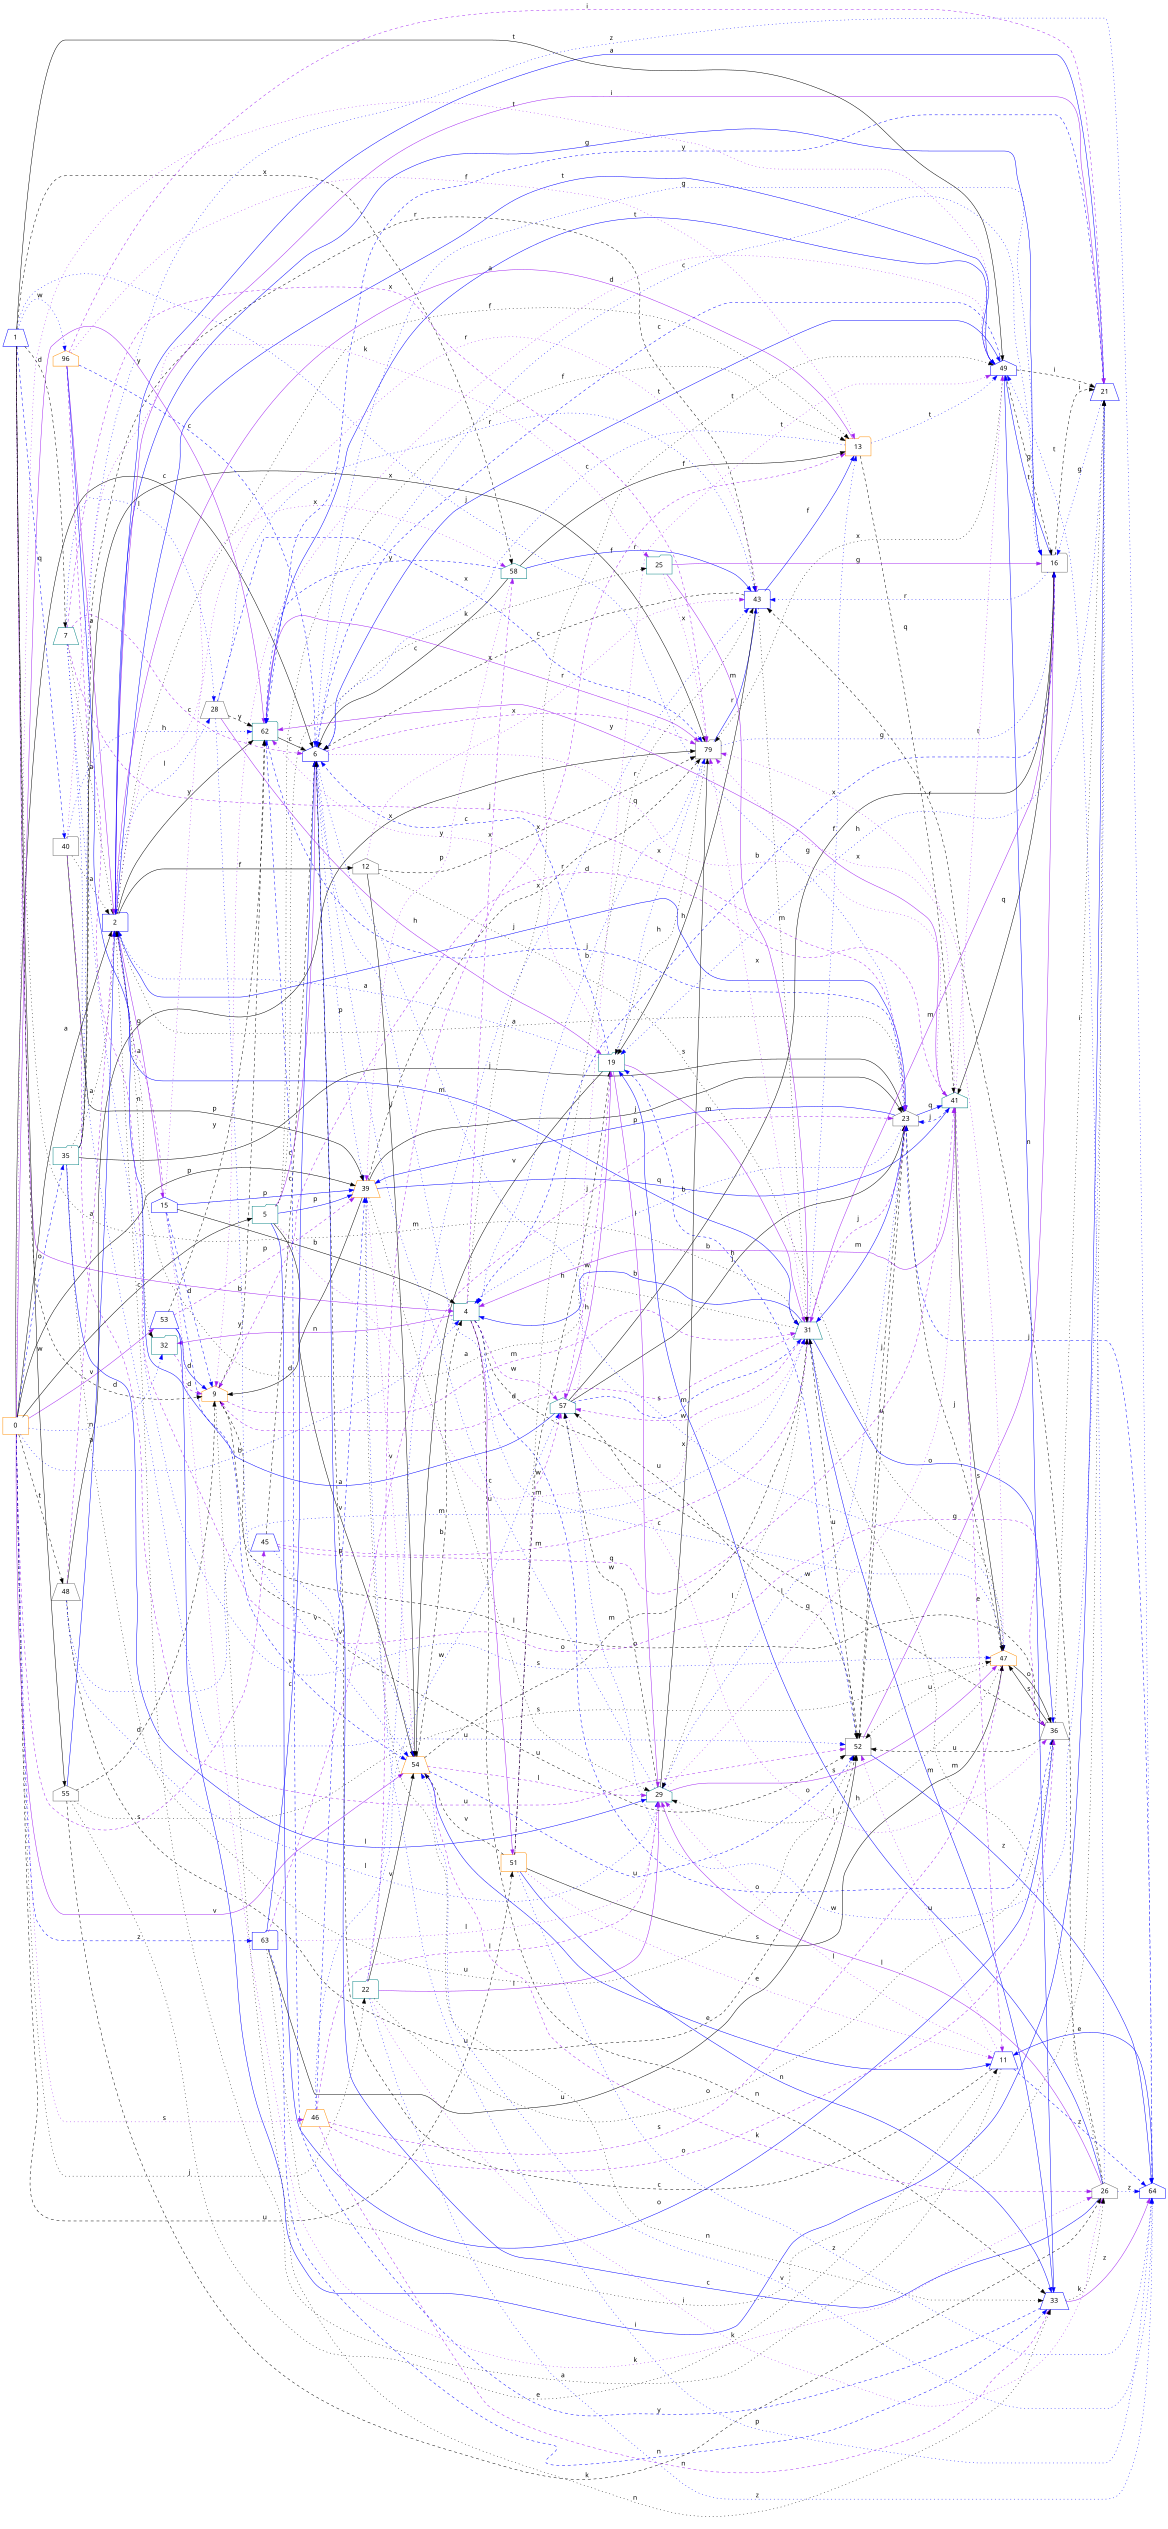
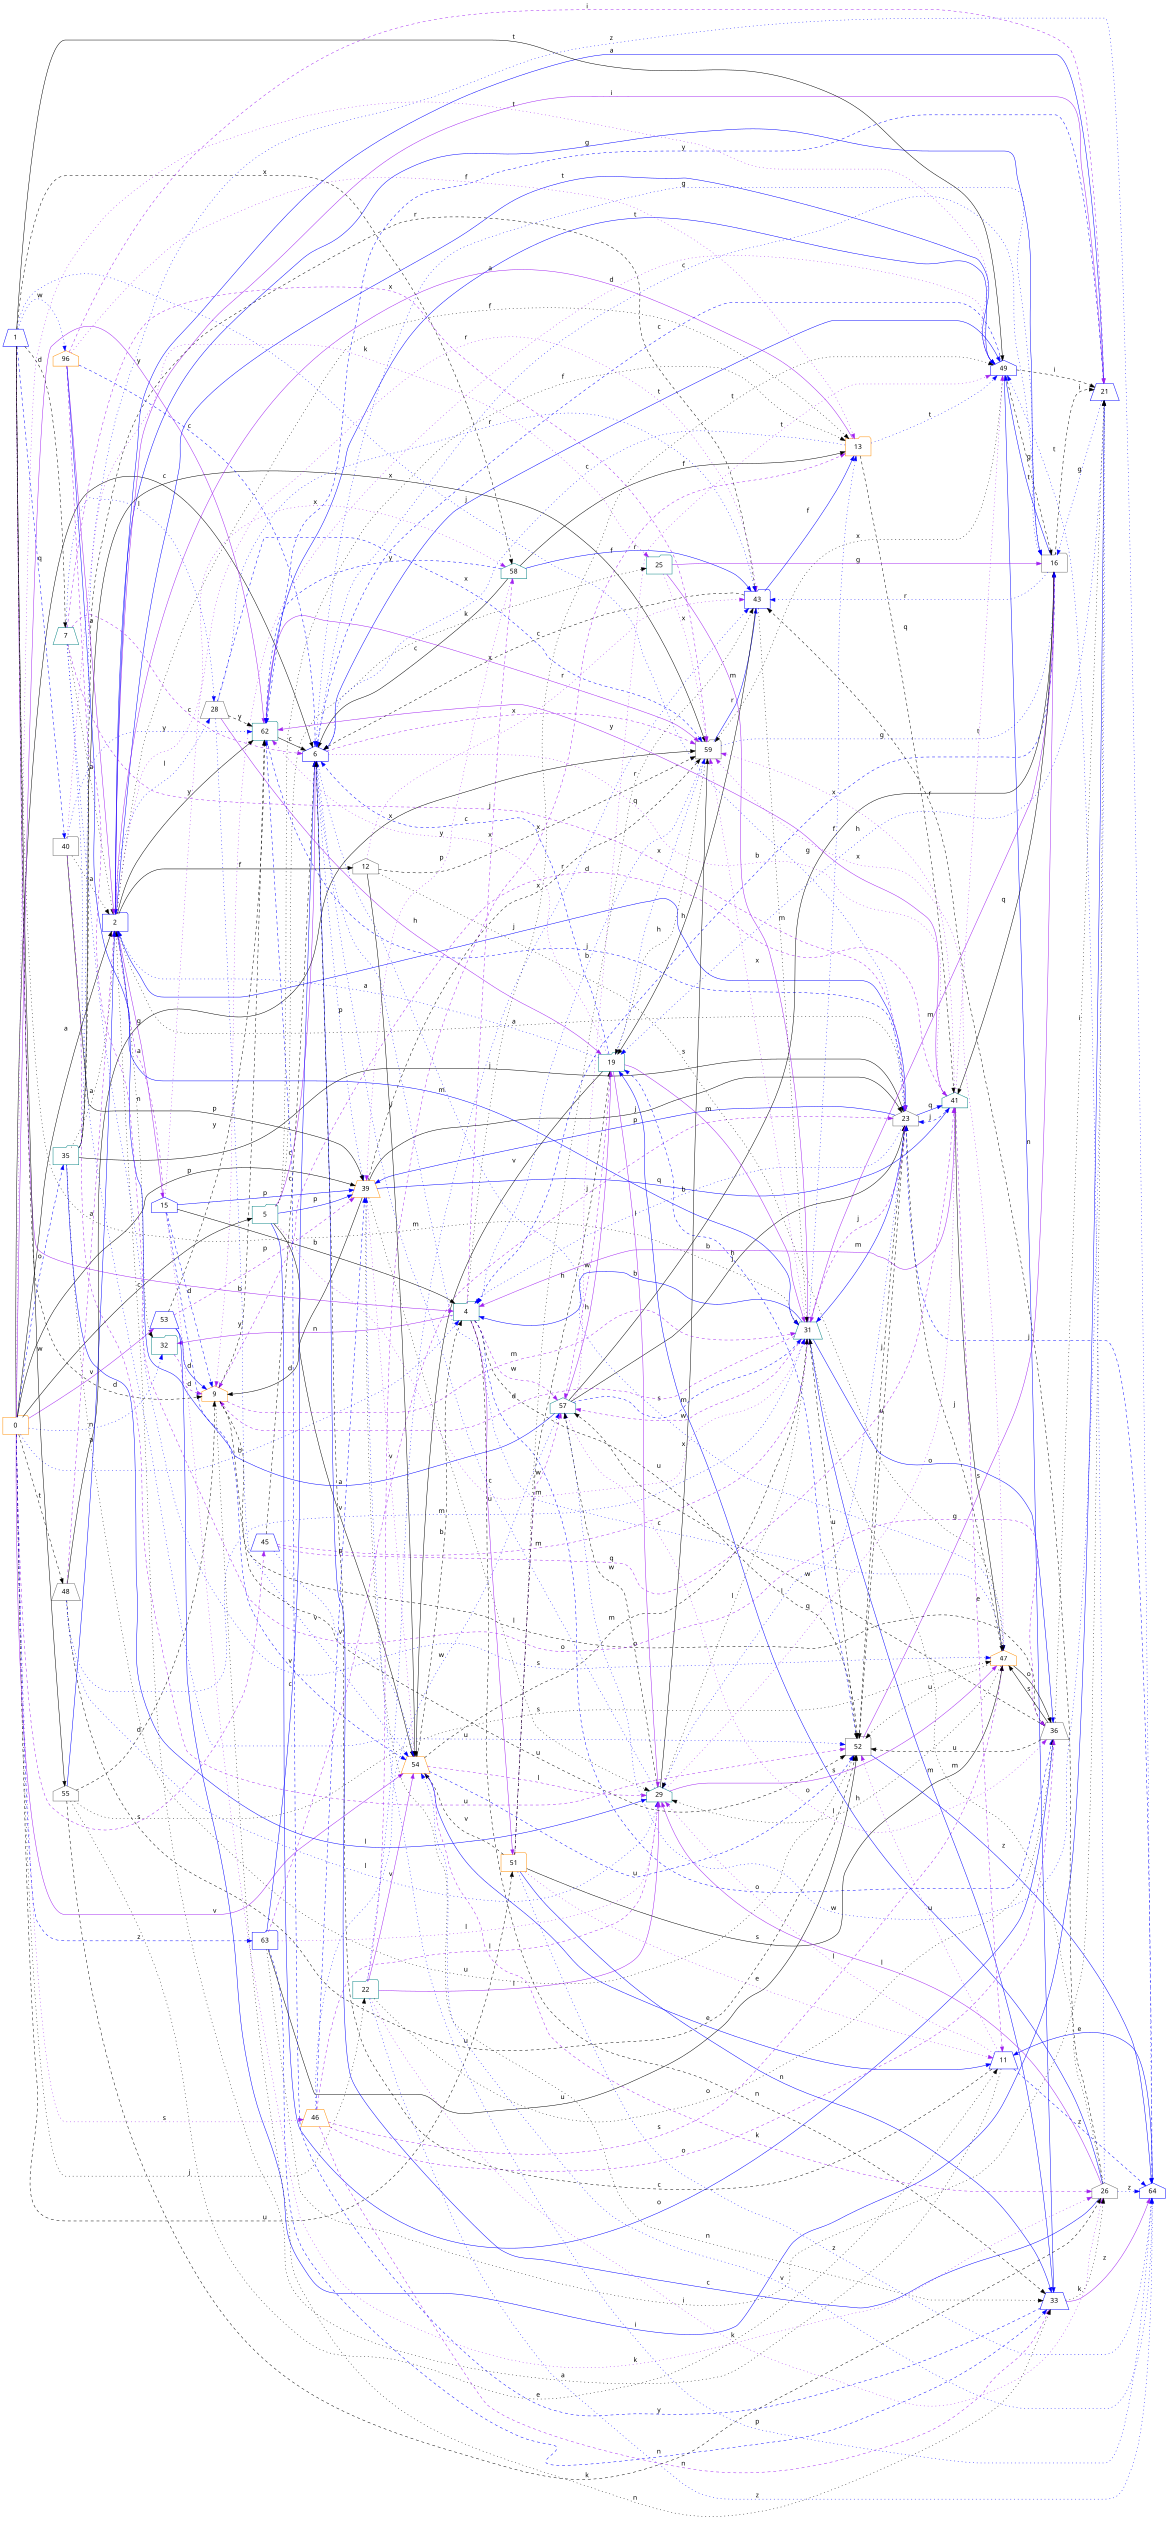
edge "40" -> "62": label "h" -> "y"
node "79": label "79" -> "59"
edge "31" -> "2": removed, label "a"
edge "22" -> "54": color black -> purple
